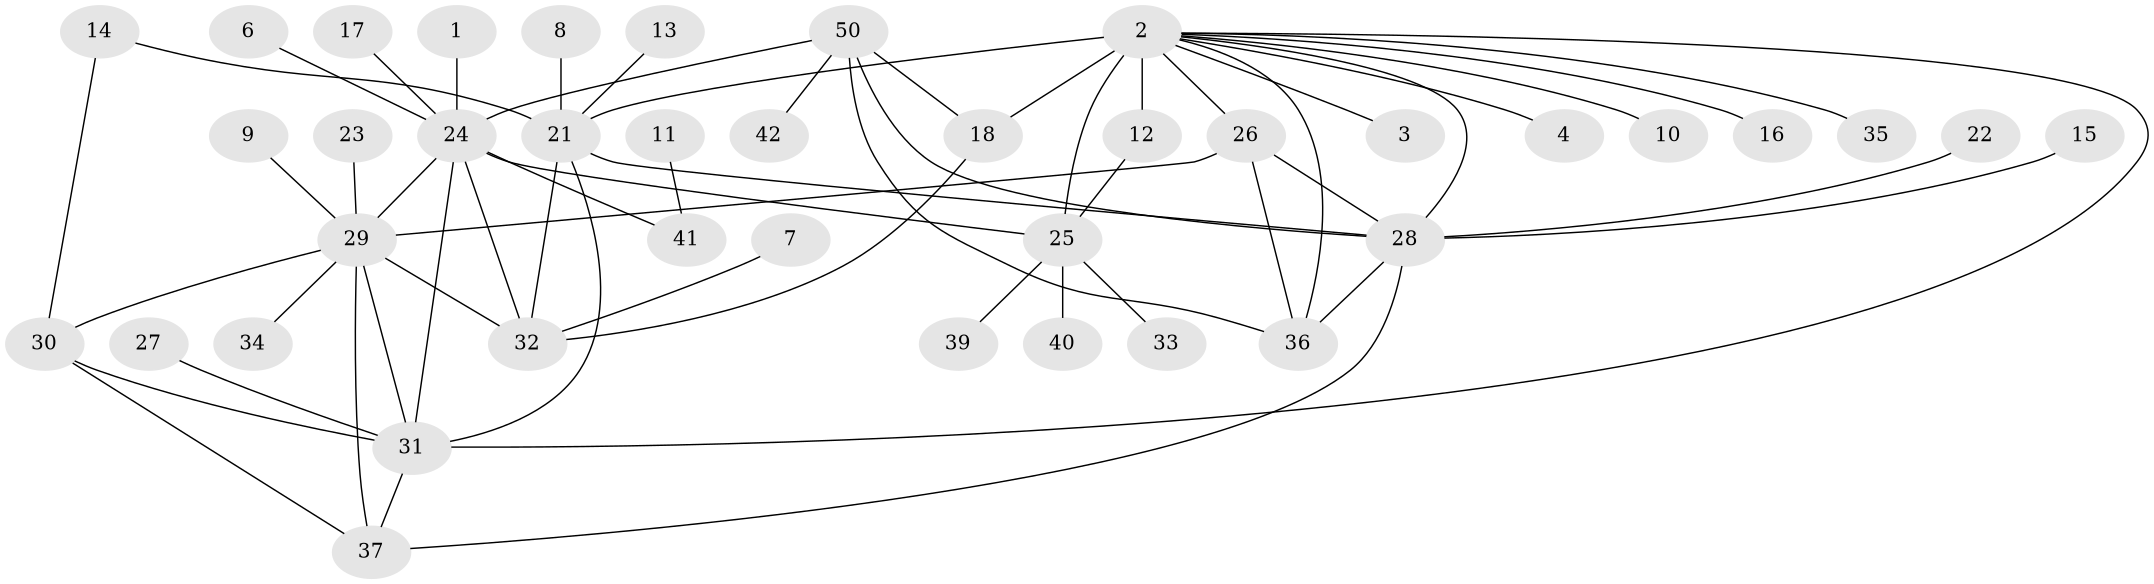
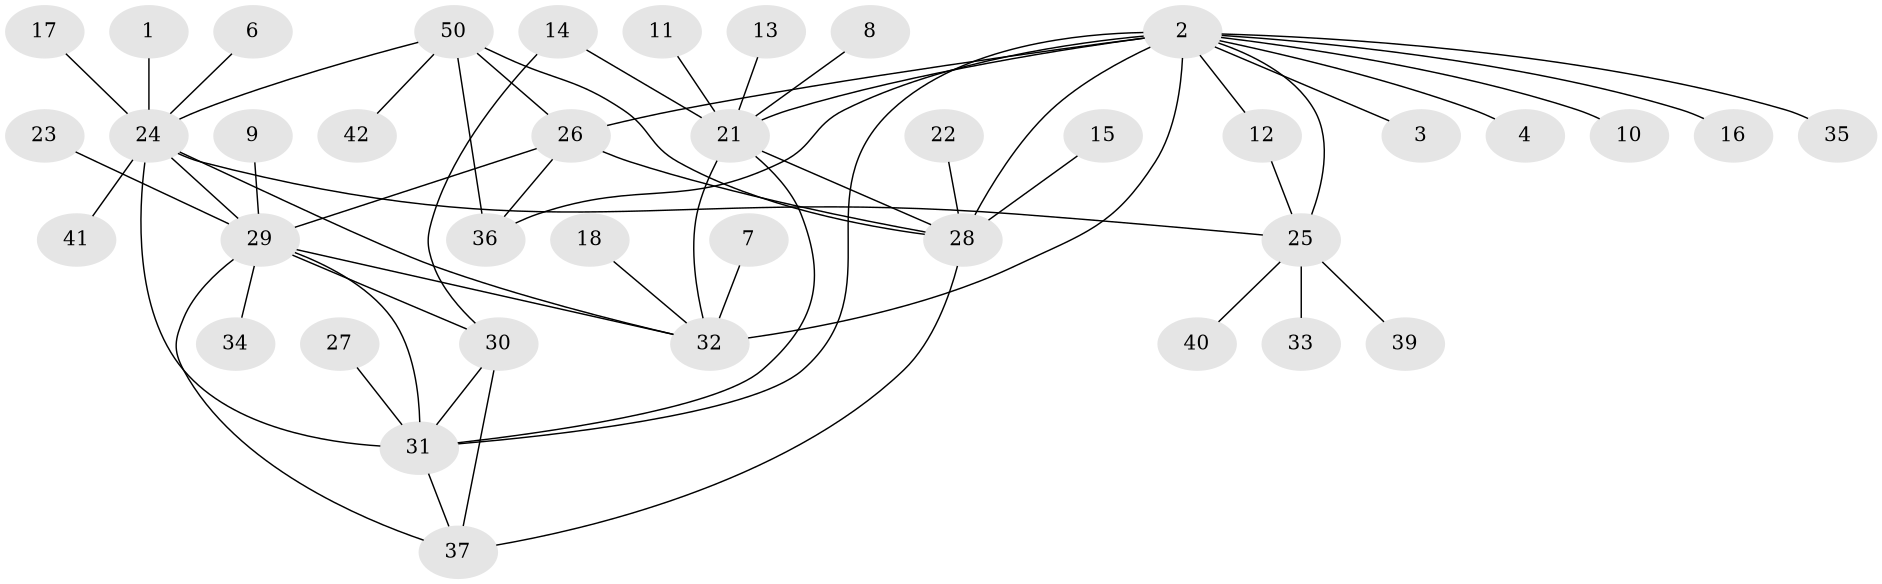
edge "50" -- "18": now "50" -- "26"
edge "2" -- "18": now "2" -- "32"
edge "11" -- "41": now "11" -- "21"
edge "28" -- "36": removed
